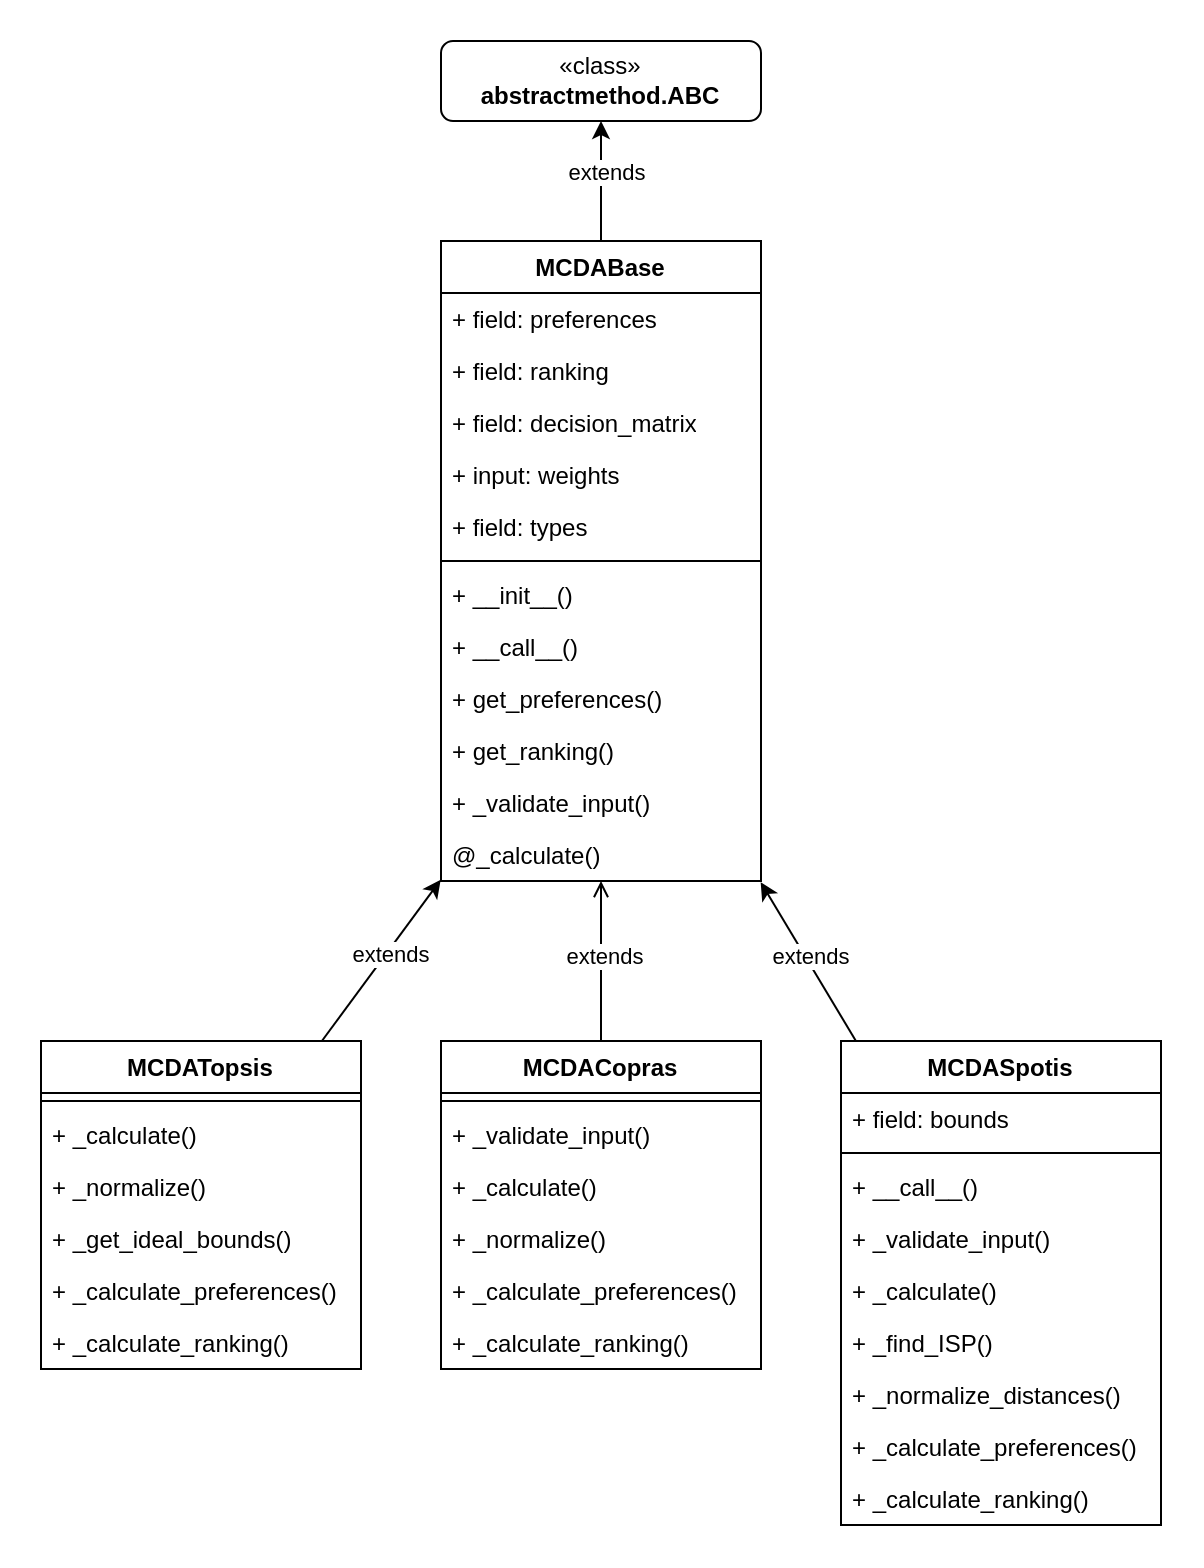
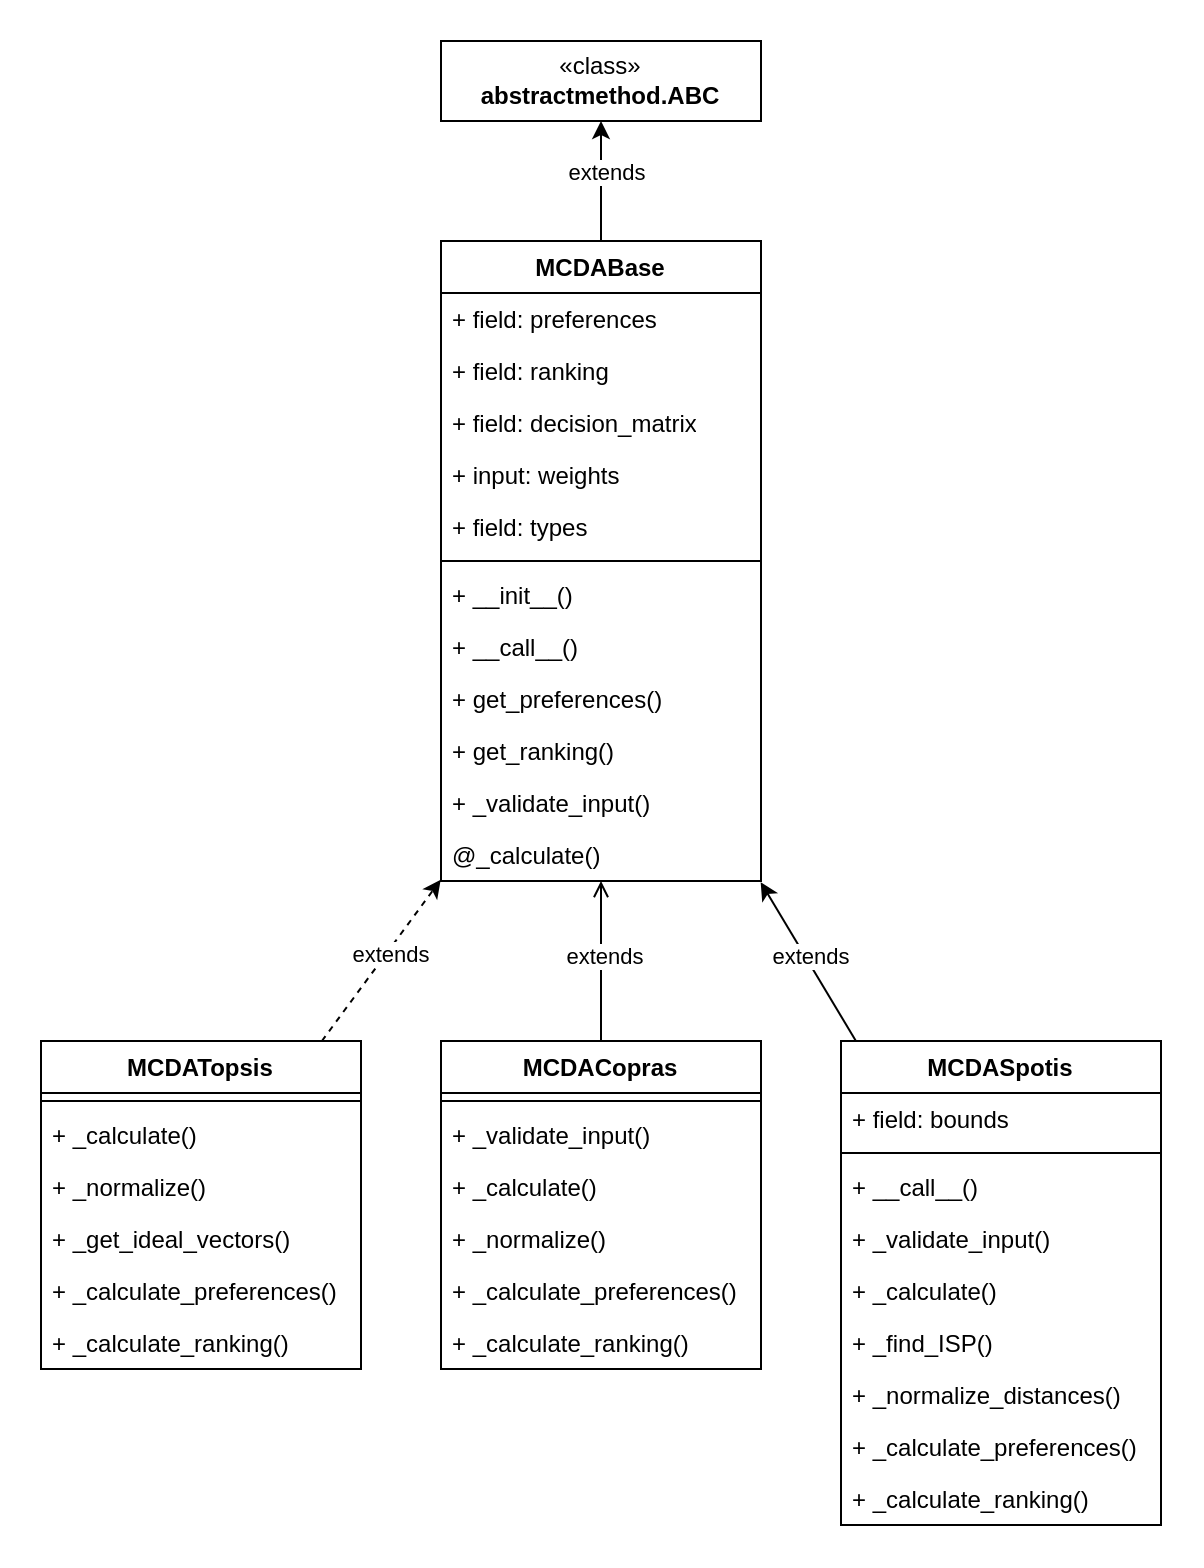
node "«class» abstractmethod.ABC": shape rounded rectangle -> rectangle
edge "MCDATopsis" -> "@_calculate()": style solid -> dashed
node "+ _get_ideal_bounds()": label "+ _get_ideal_bounds()" -> "+ _get_ideal_vectors()"
